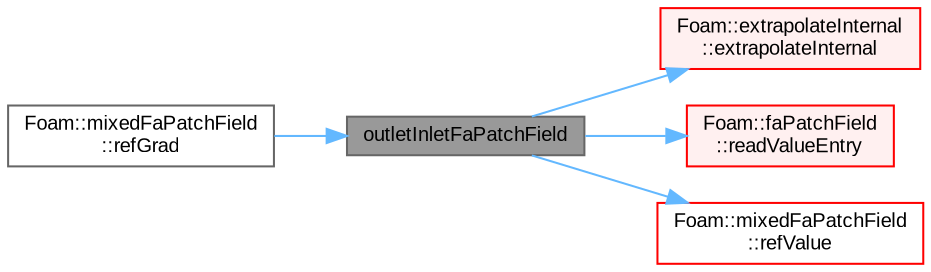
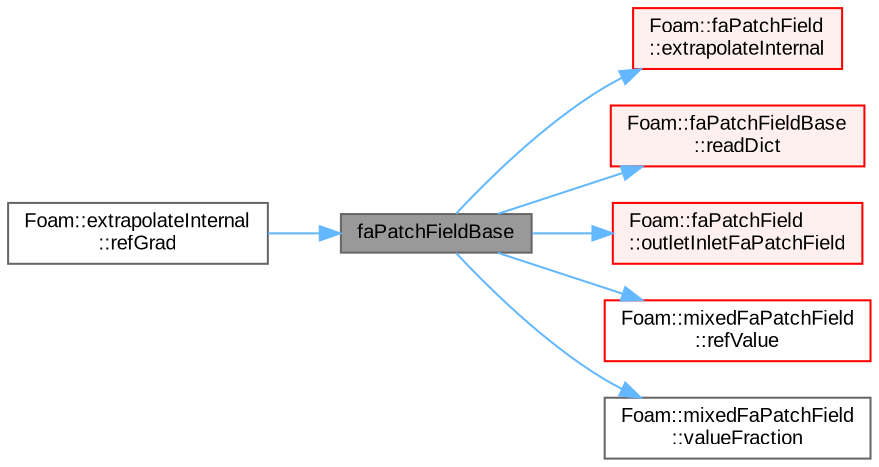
node "Foam::extrapolateInternal ::extrapolateInternal": label "Foam::extrapolateInternal ::extrapolateInternal" -> "Foam::faPatchField ::extrapolateInternal"
node "Foam::mixedFaPatchField ::refGrad": label "Foam::mixedFaPatchField ::refGrad" -> "Foam::extrapolateInternal ::refGrad"
node "outletInletFaPatchField": label "outletInletFaPatchField" -> "faPatchFieldBase"
node "Foam::faPatchFieldBase ::readDict": added
node "Foam::faPatchField ::readValueEntry": label "Foam::faPatchField ::readValueEntry" -> "Foam::faPatchField ::outletInletFaPatchField"
node "Foam::mixedFaPatchField ::valueFraction": added
